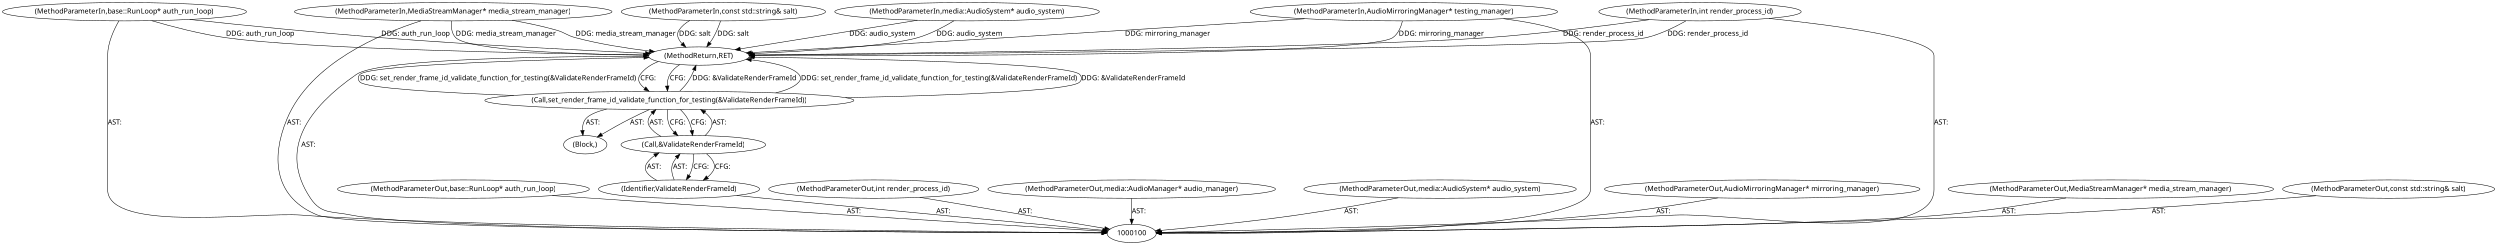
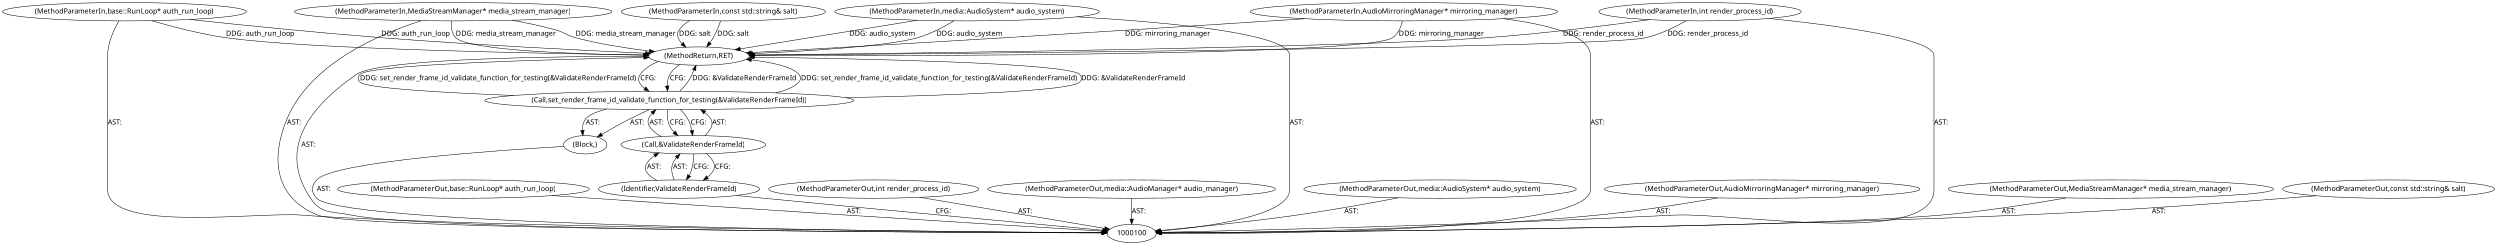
node "(MethodParameterIn,AudioMirroringManager* testing_manager)": label "(MethodParameterIn,AudioMirroringManager* testing_manager)" -> "(MethodParameterIn,AudioMirroringManager* mirroring_manager)"
edge "(MethodParameterIn,media::AudioSystem* audio_system)" -> "1000100": added, label "AST:"
edge "(Identifier,ValidateRenderFrameId)" -> "1000100": label "AST: " -> "CFG: "
edge "(Block,)" -> "1000100": added, label "AST:"
